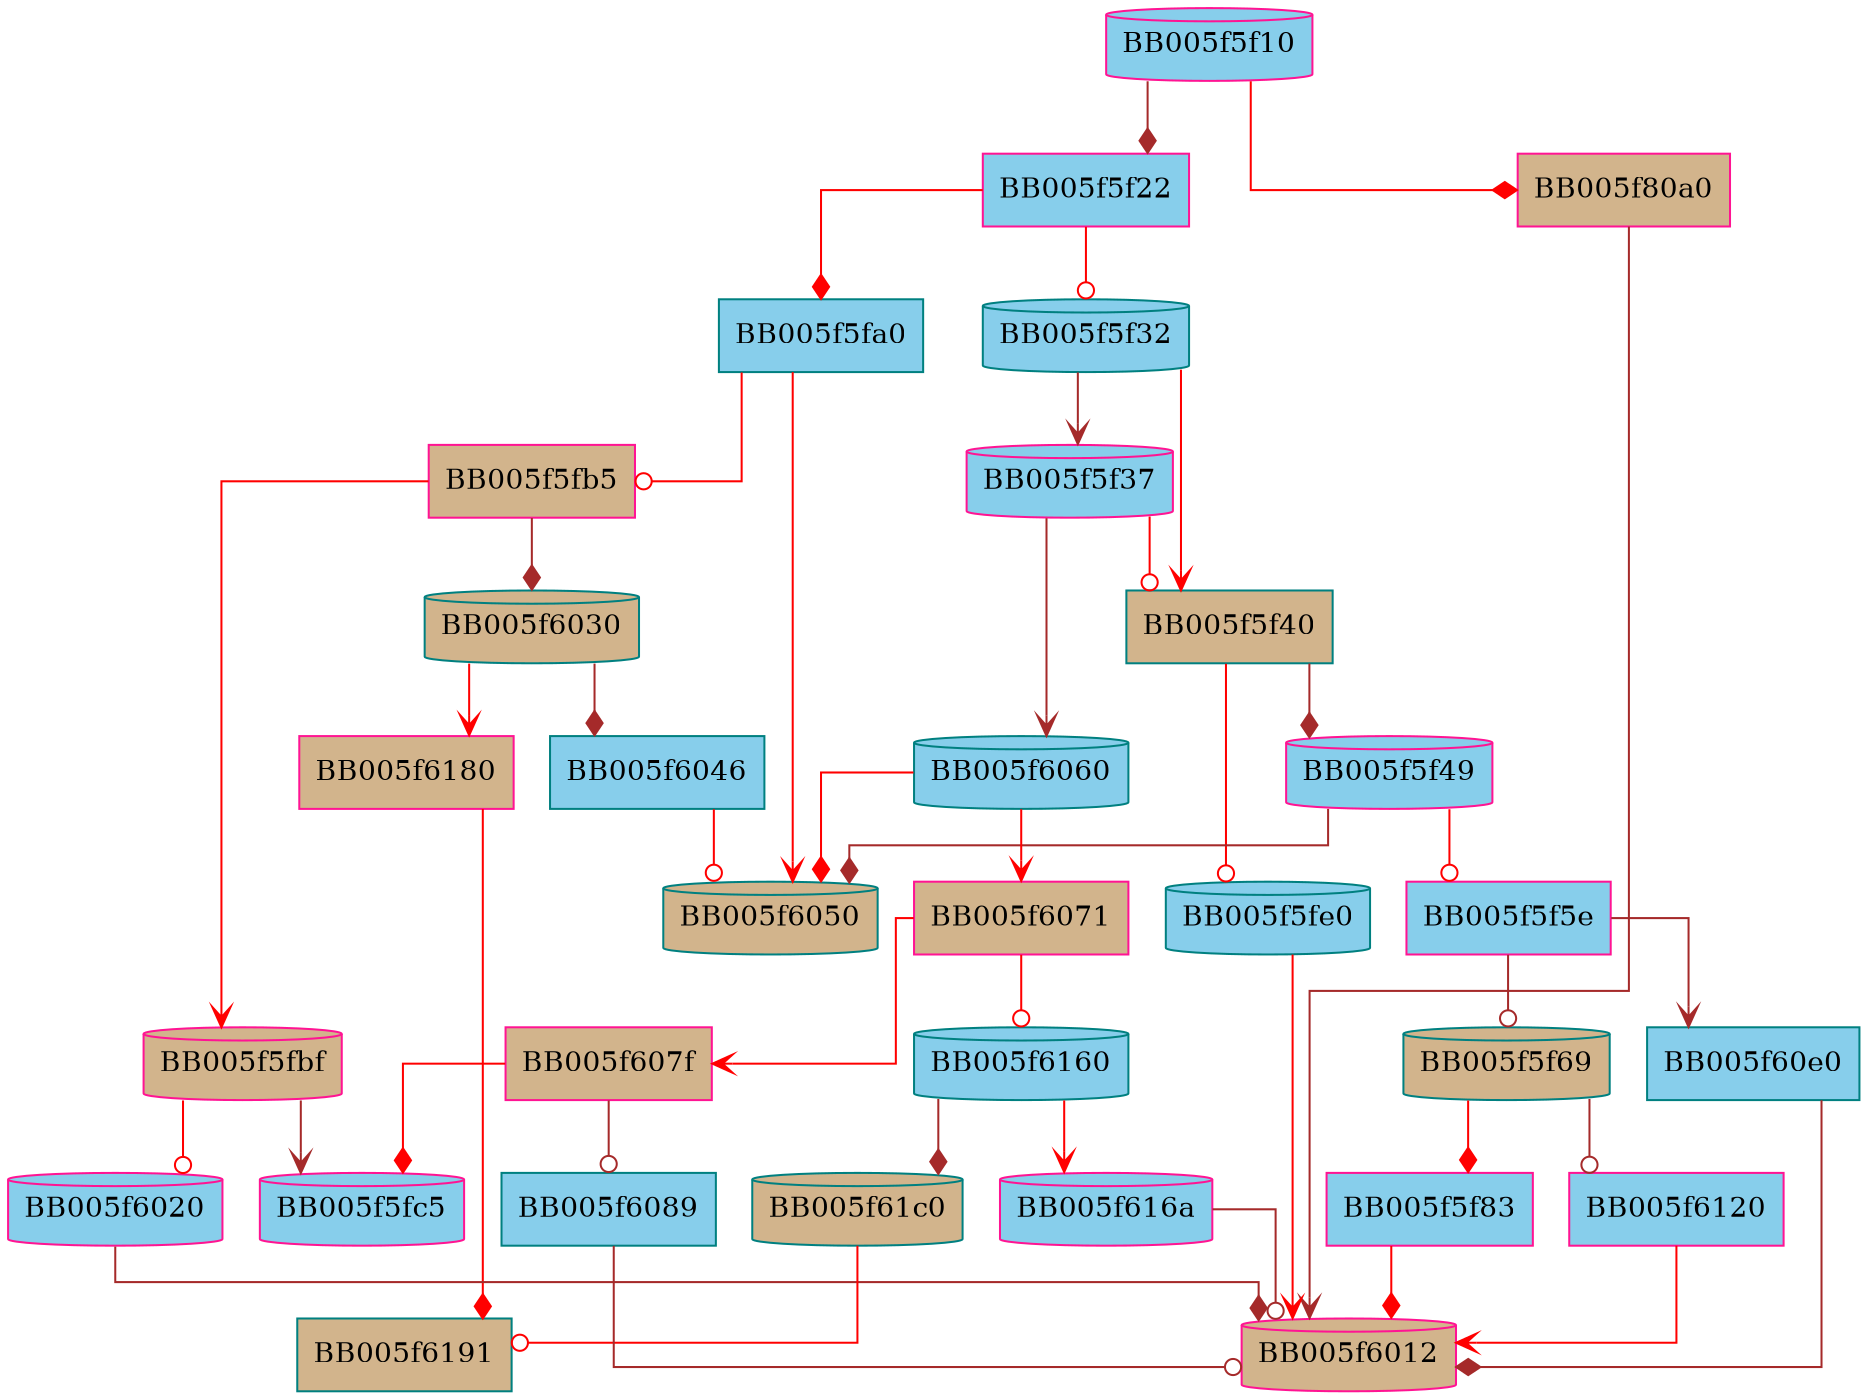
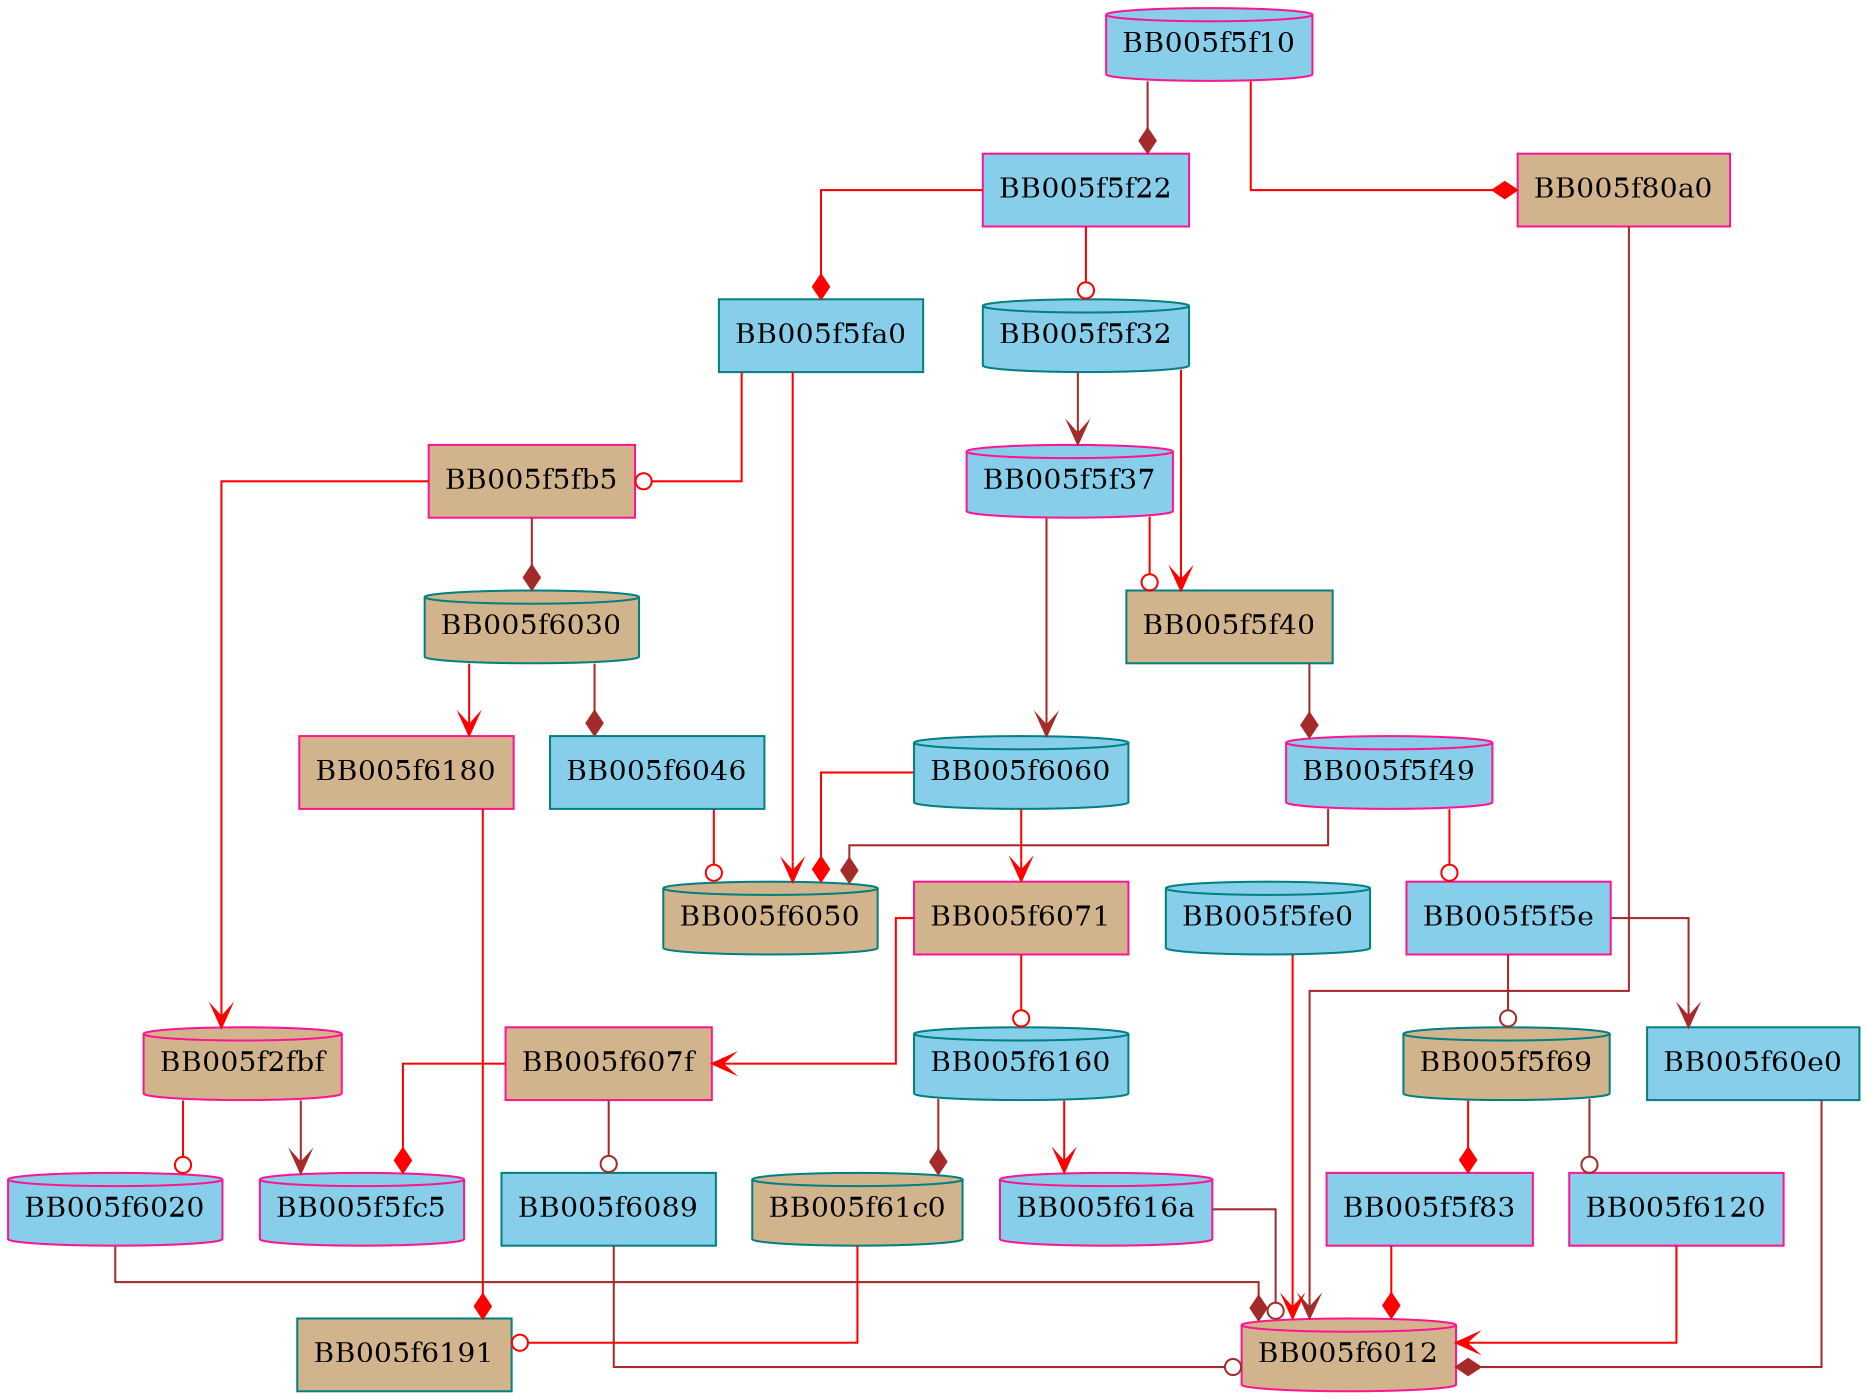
edge "BB005f5f40" -> "BB005f5fe0": removed
node "BB005f5fbf": label "BB005f5fbf" -> "BB005f2fbf"
